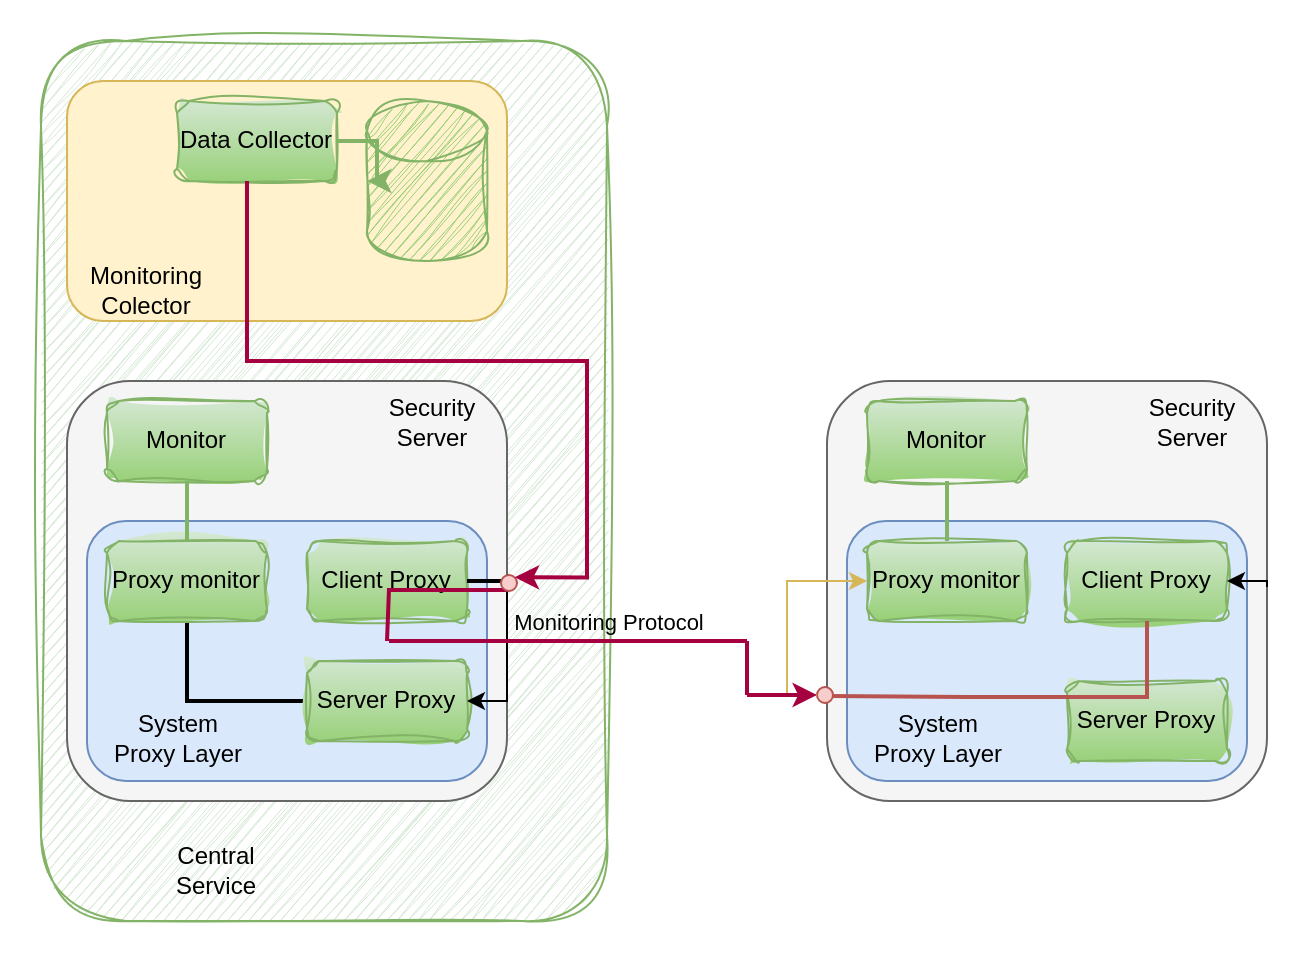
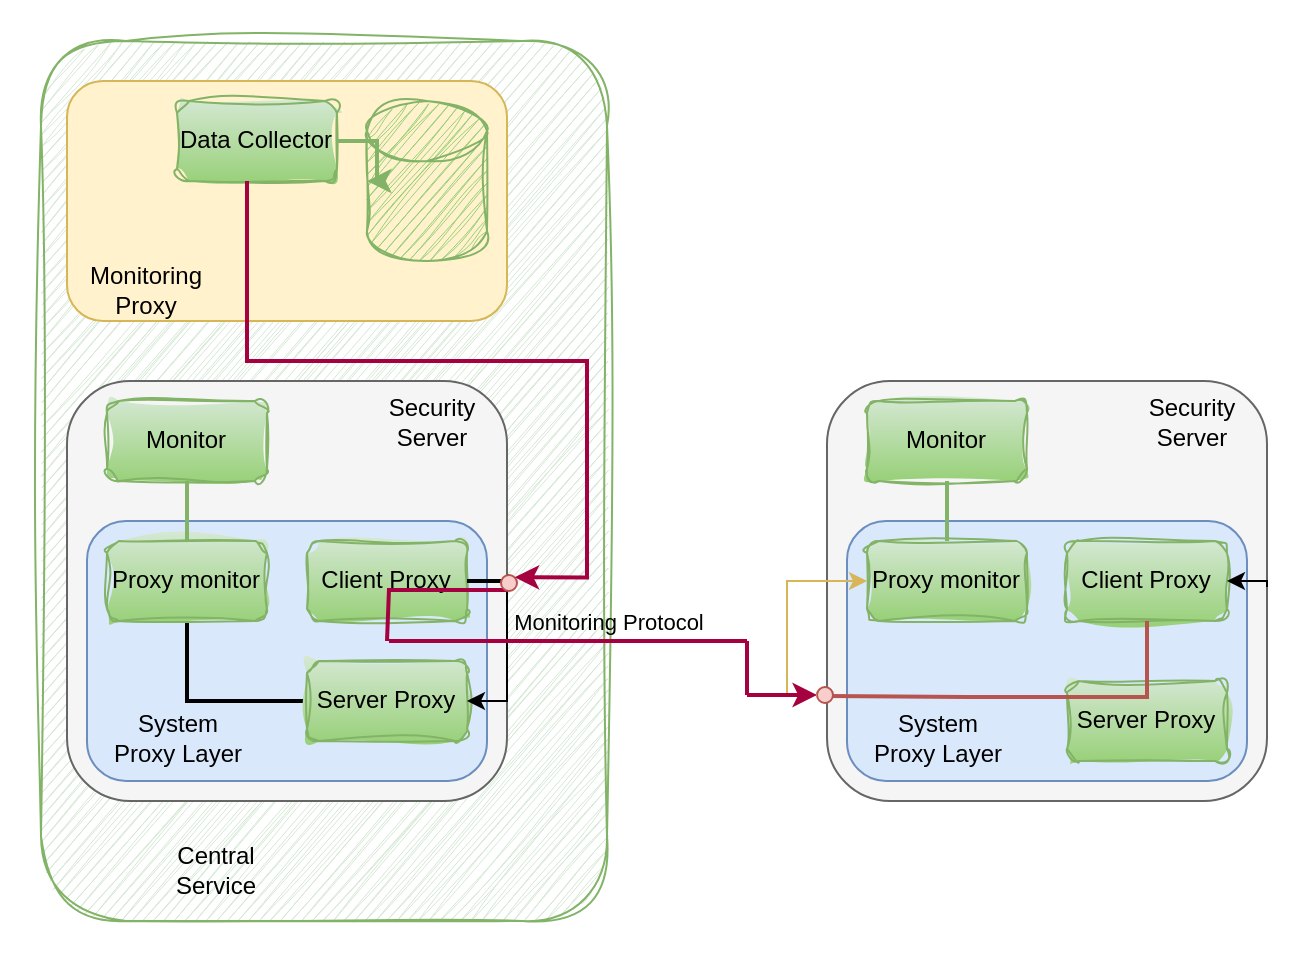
node "Monitoring Colector": label "Monitoring Colector" -> "Monitoring Proxy"
